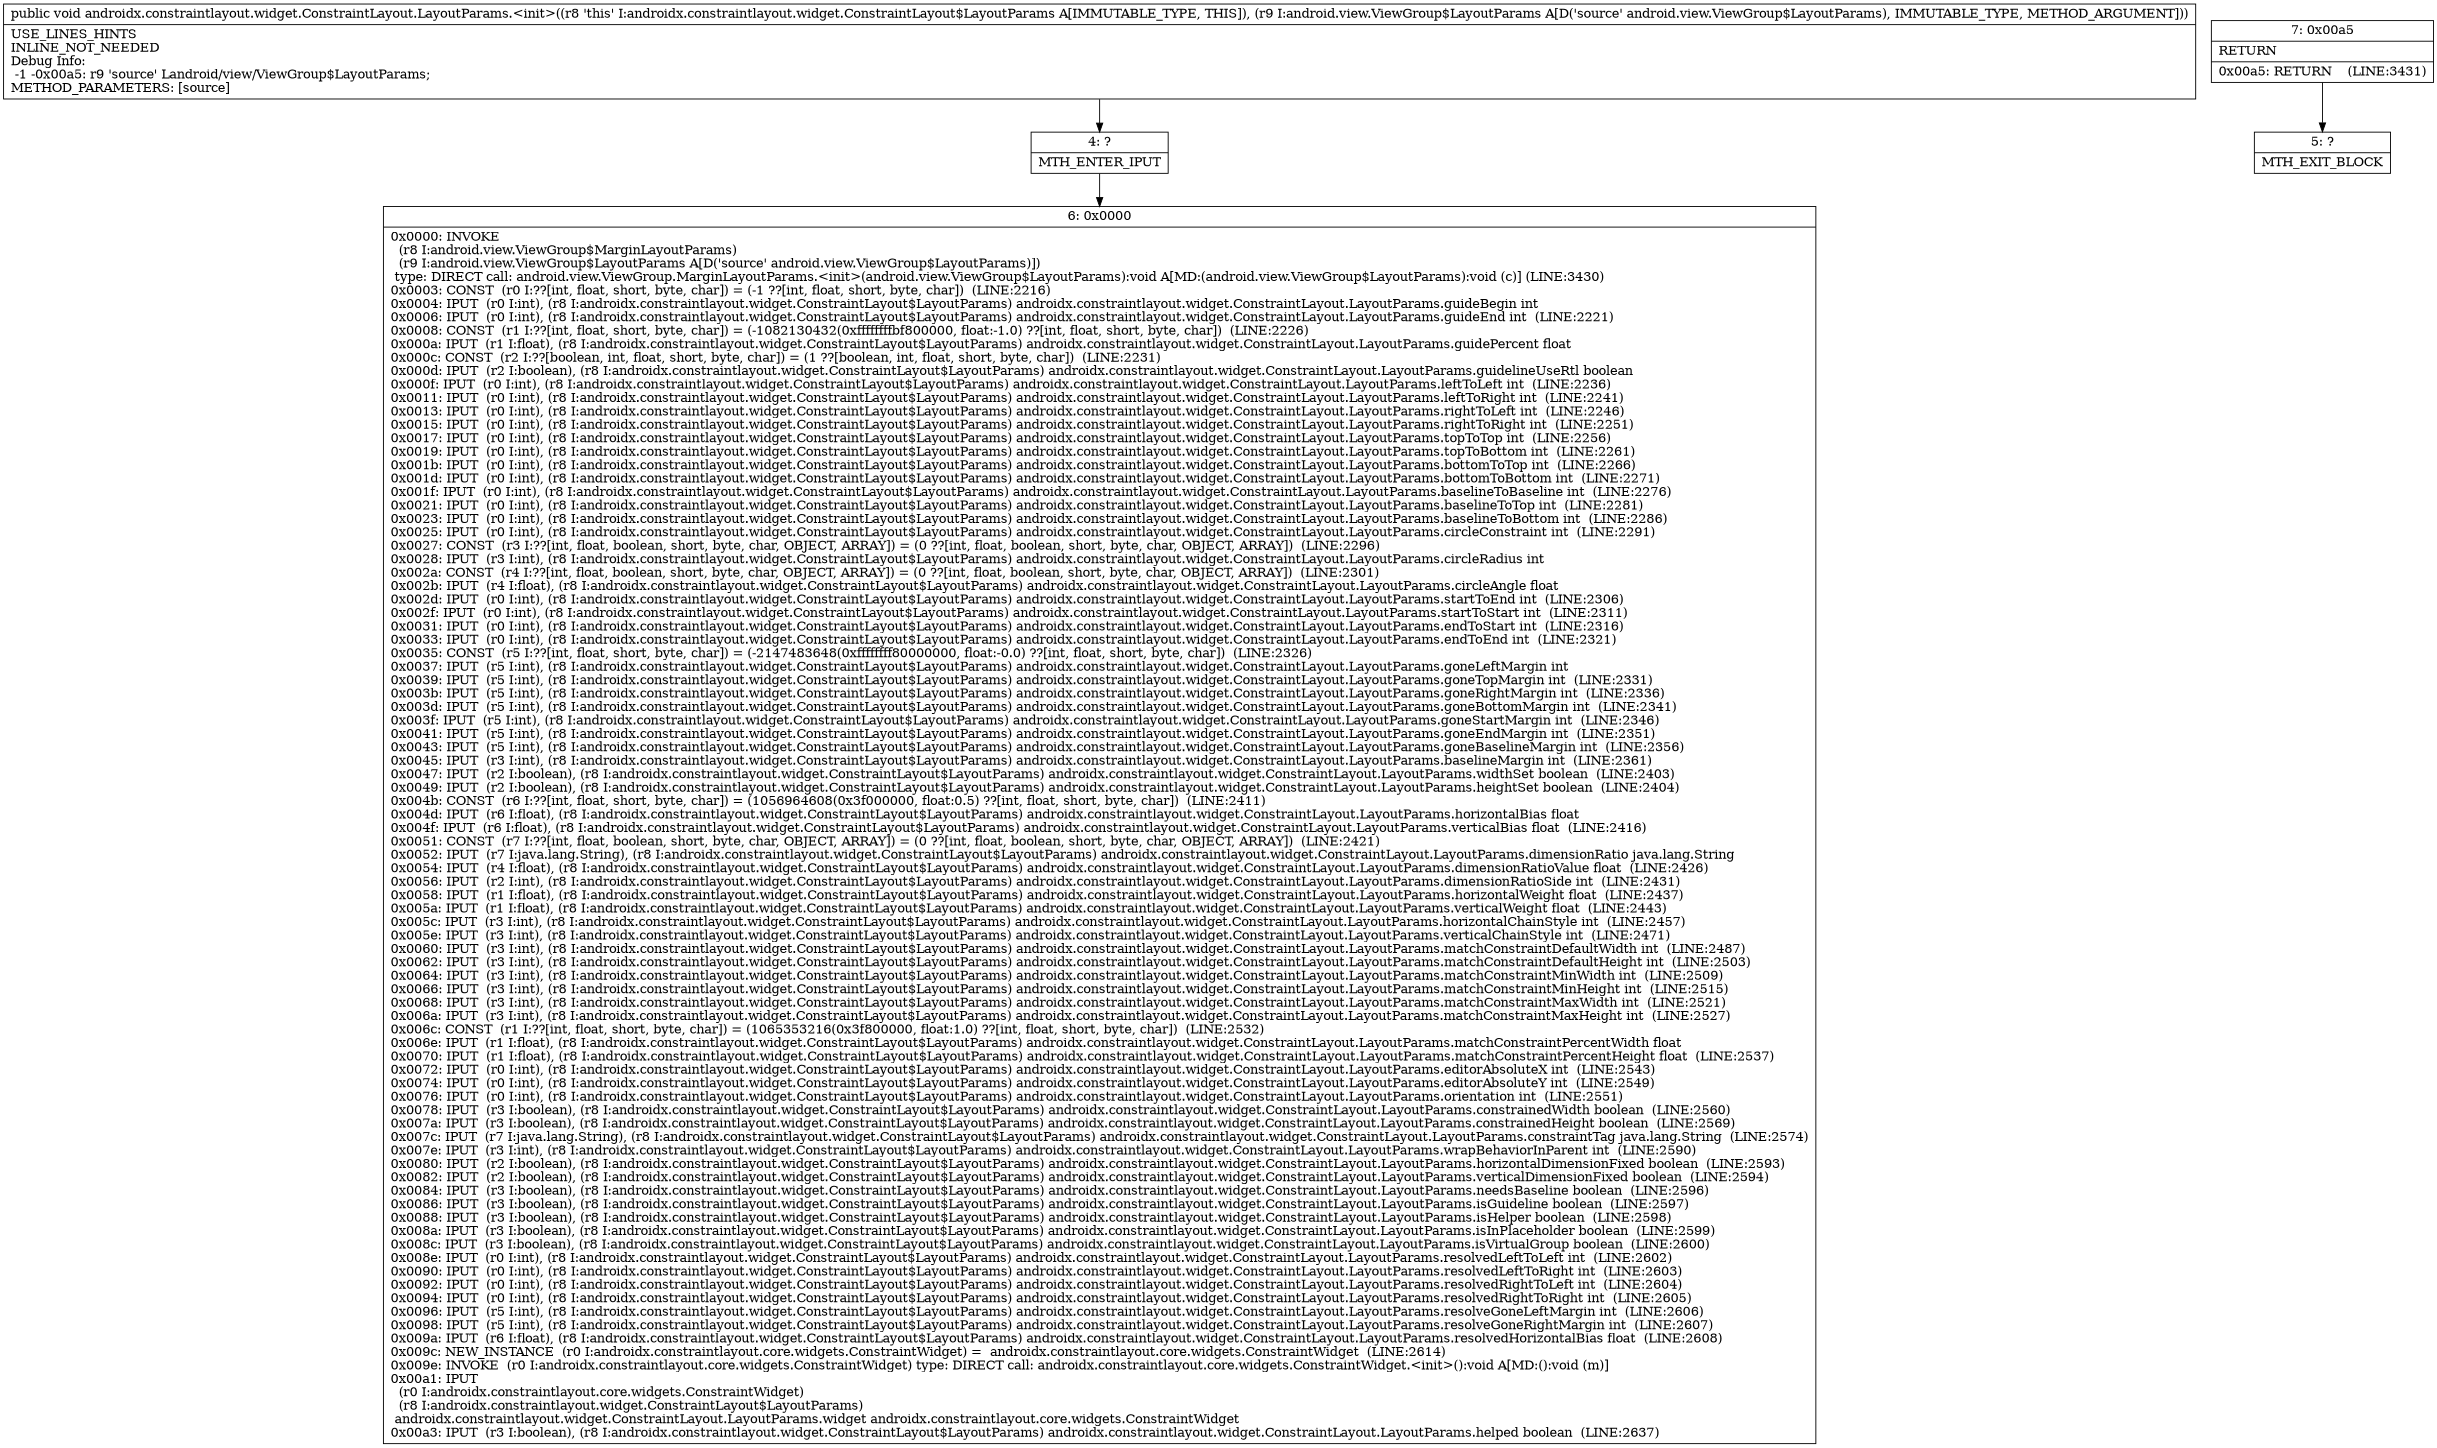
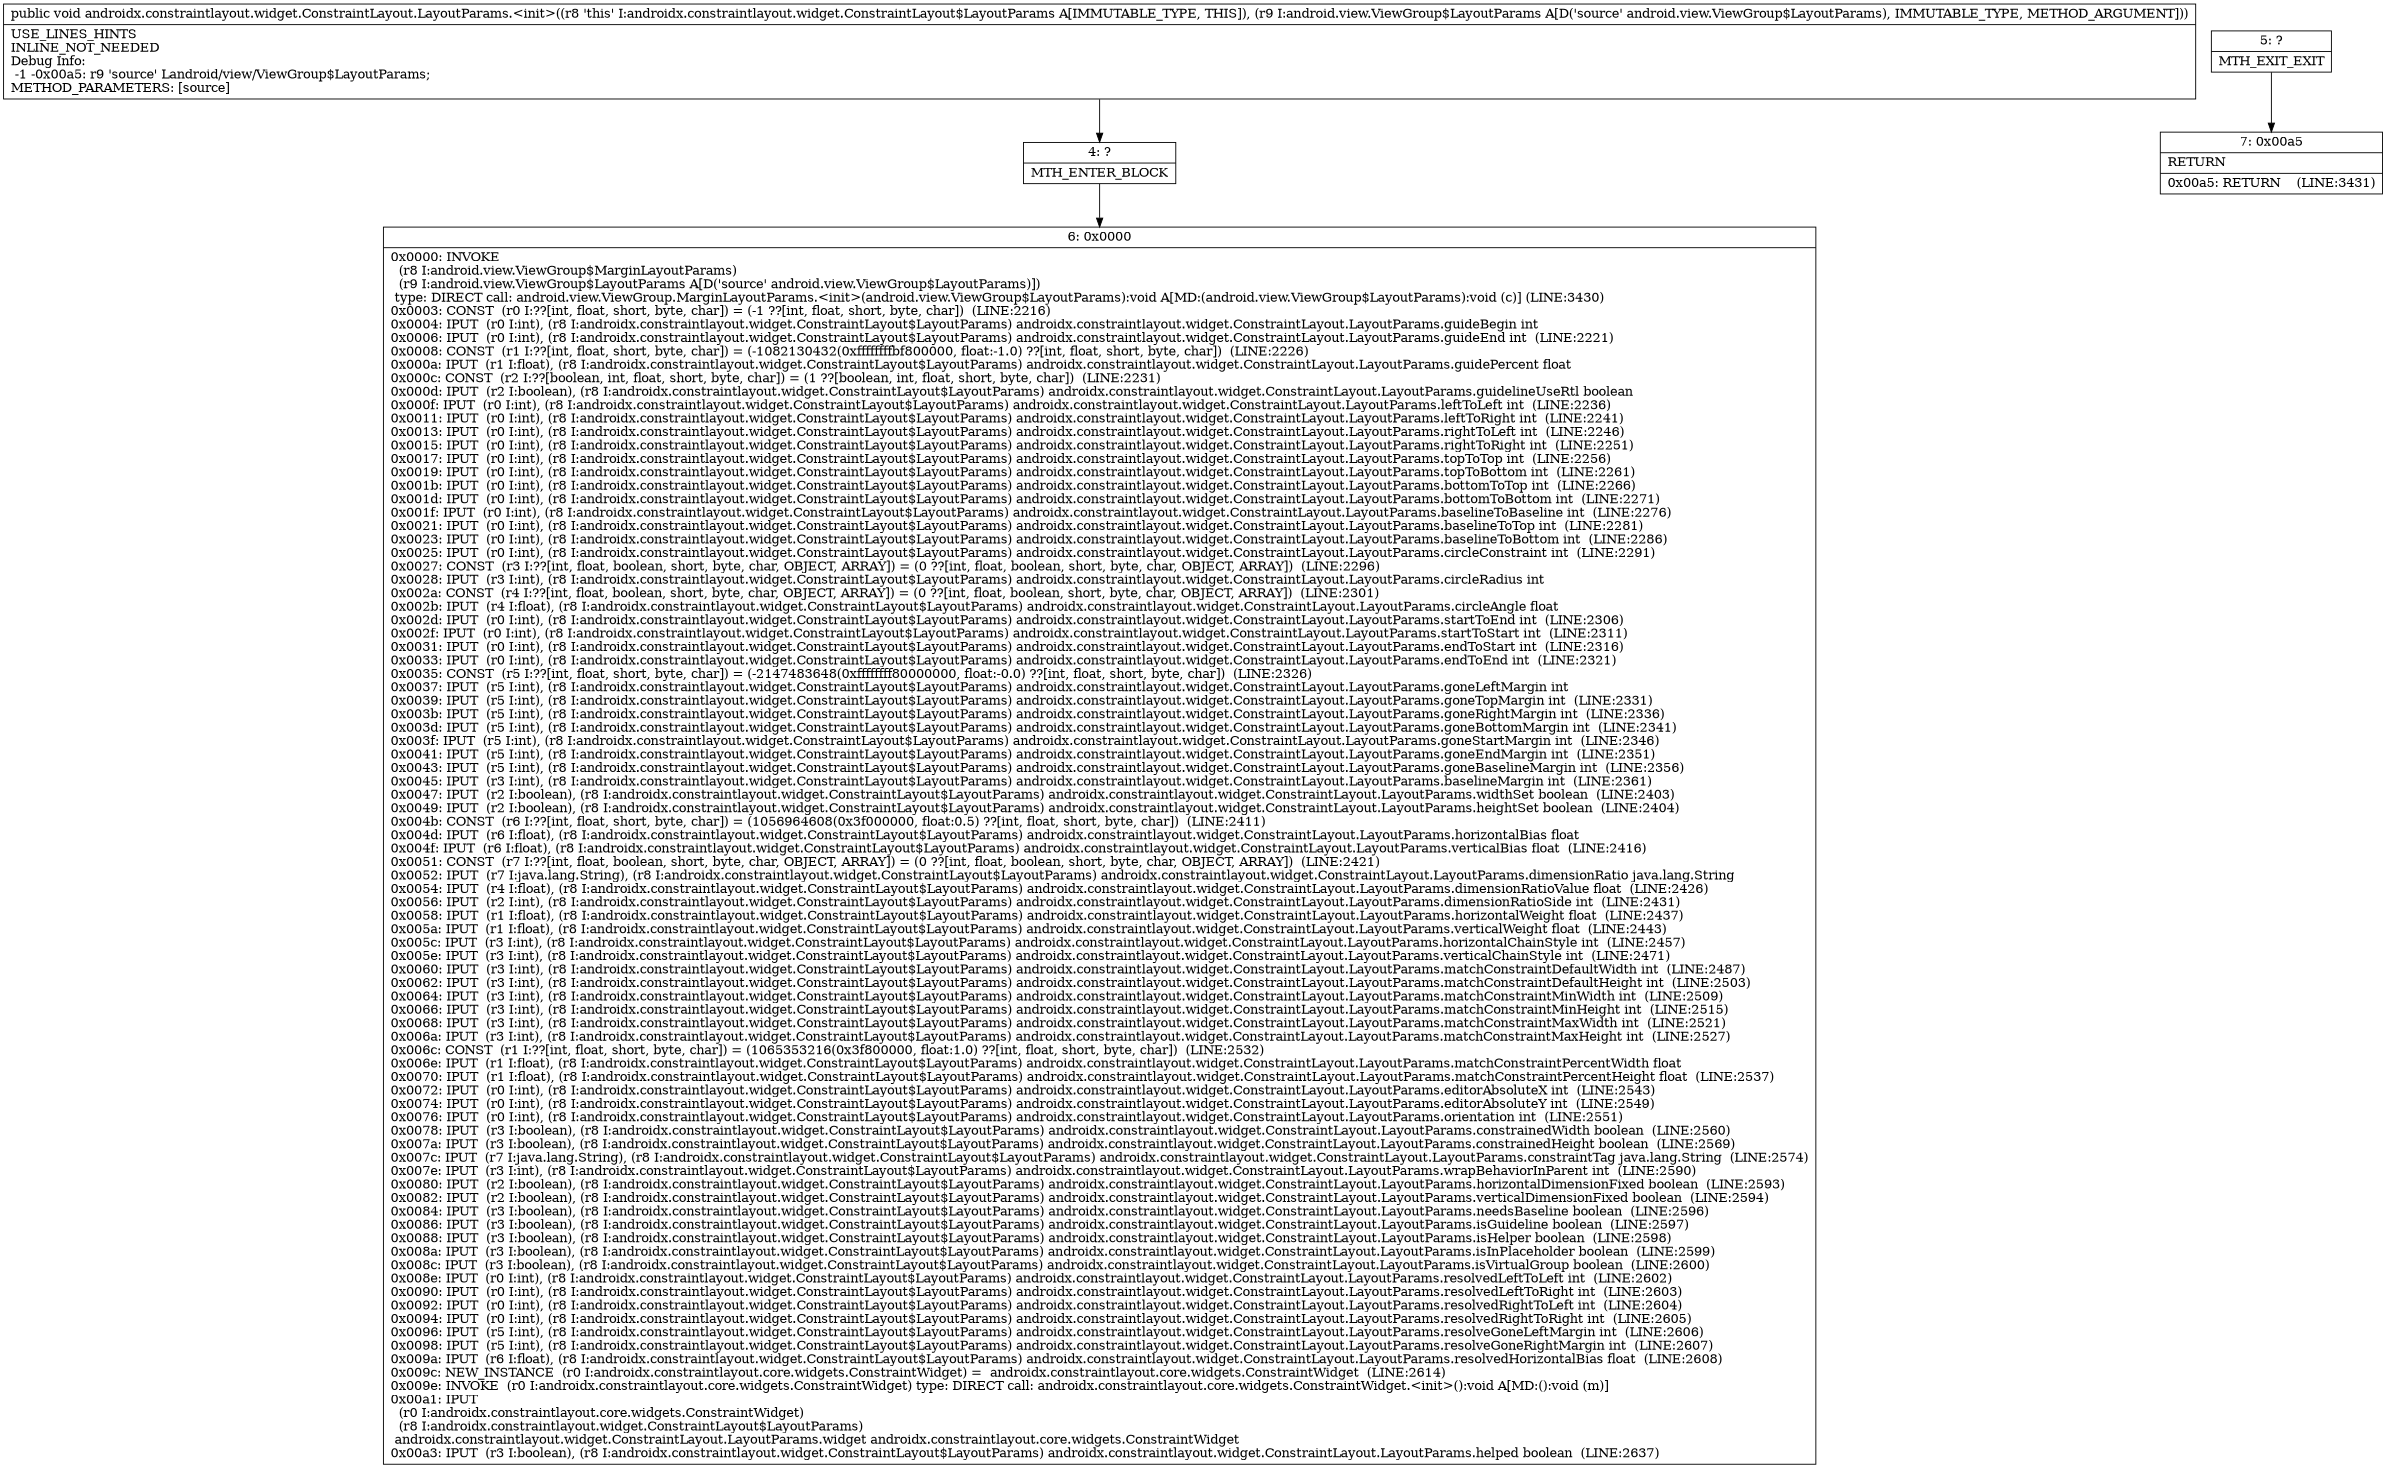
edge "7: 0x00a5" -> "5: ?": reversed
node "4: ?": text "MTH_ENTER_IPUT" -> "MTH_ENTER_BLOCK"
node "5: ?": text "MTH_EXIT_BLOCK" -> "MTH_EXIT_EXIT"
